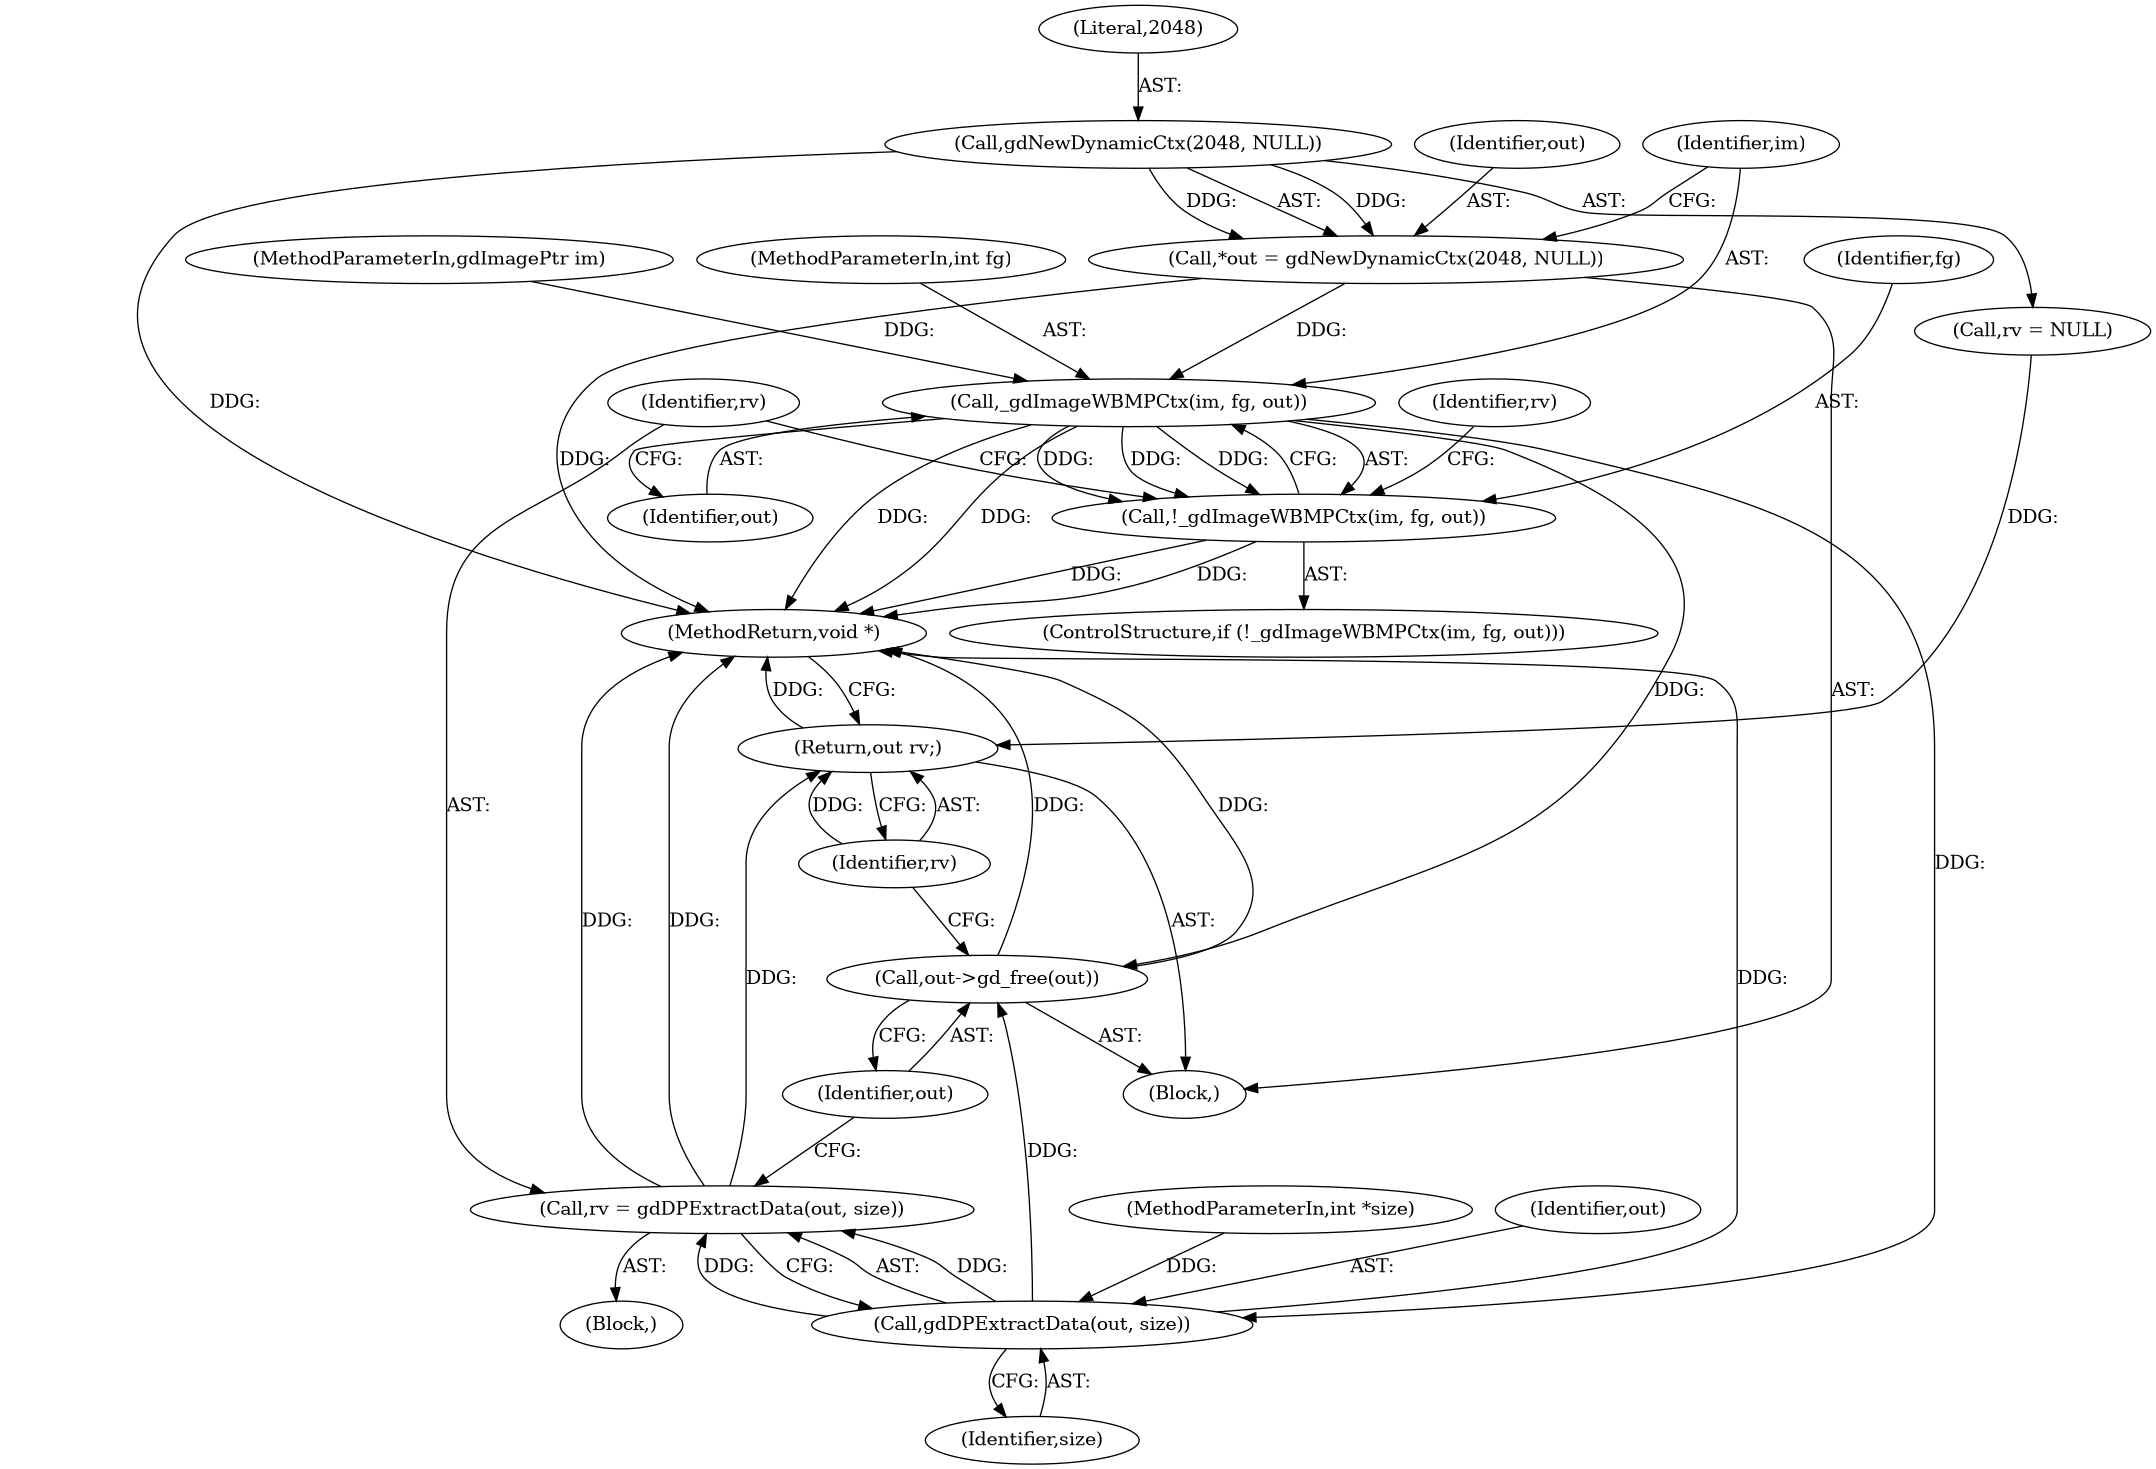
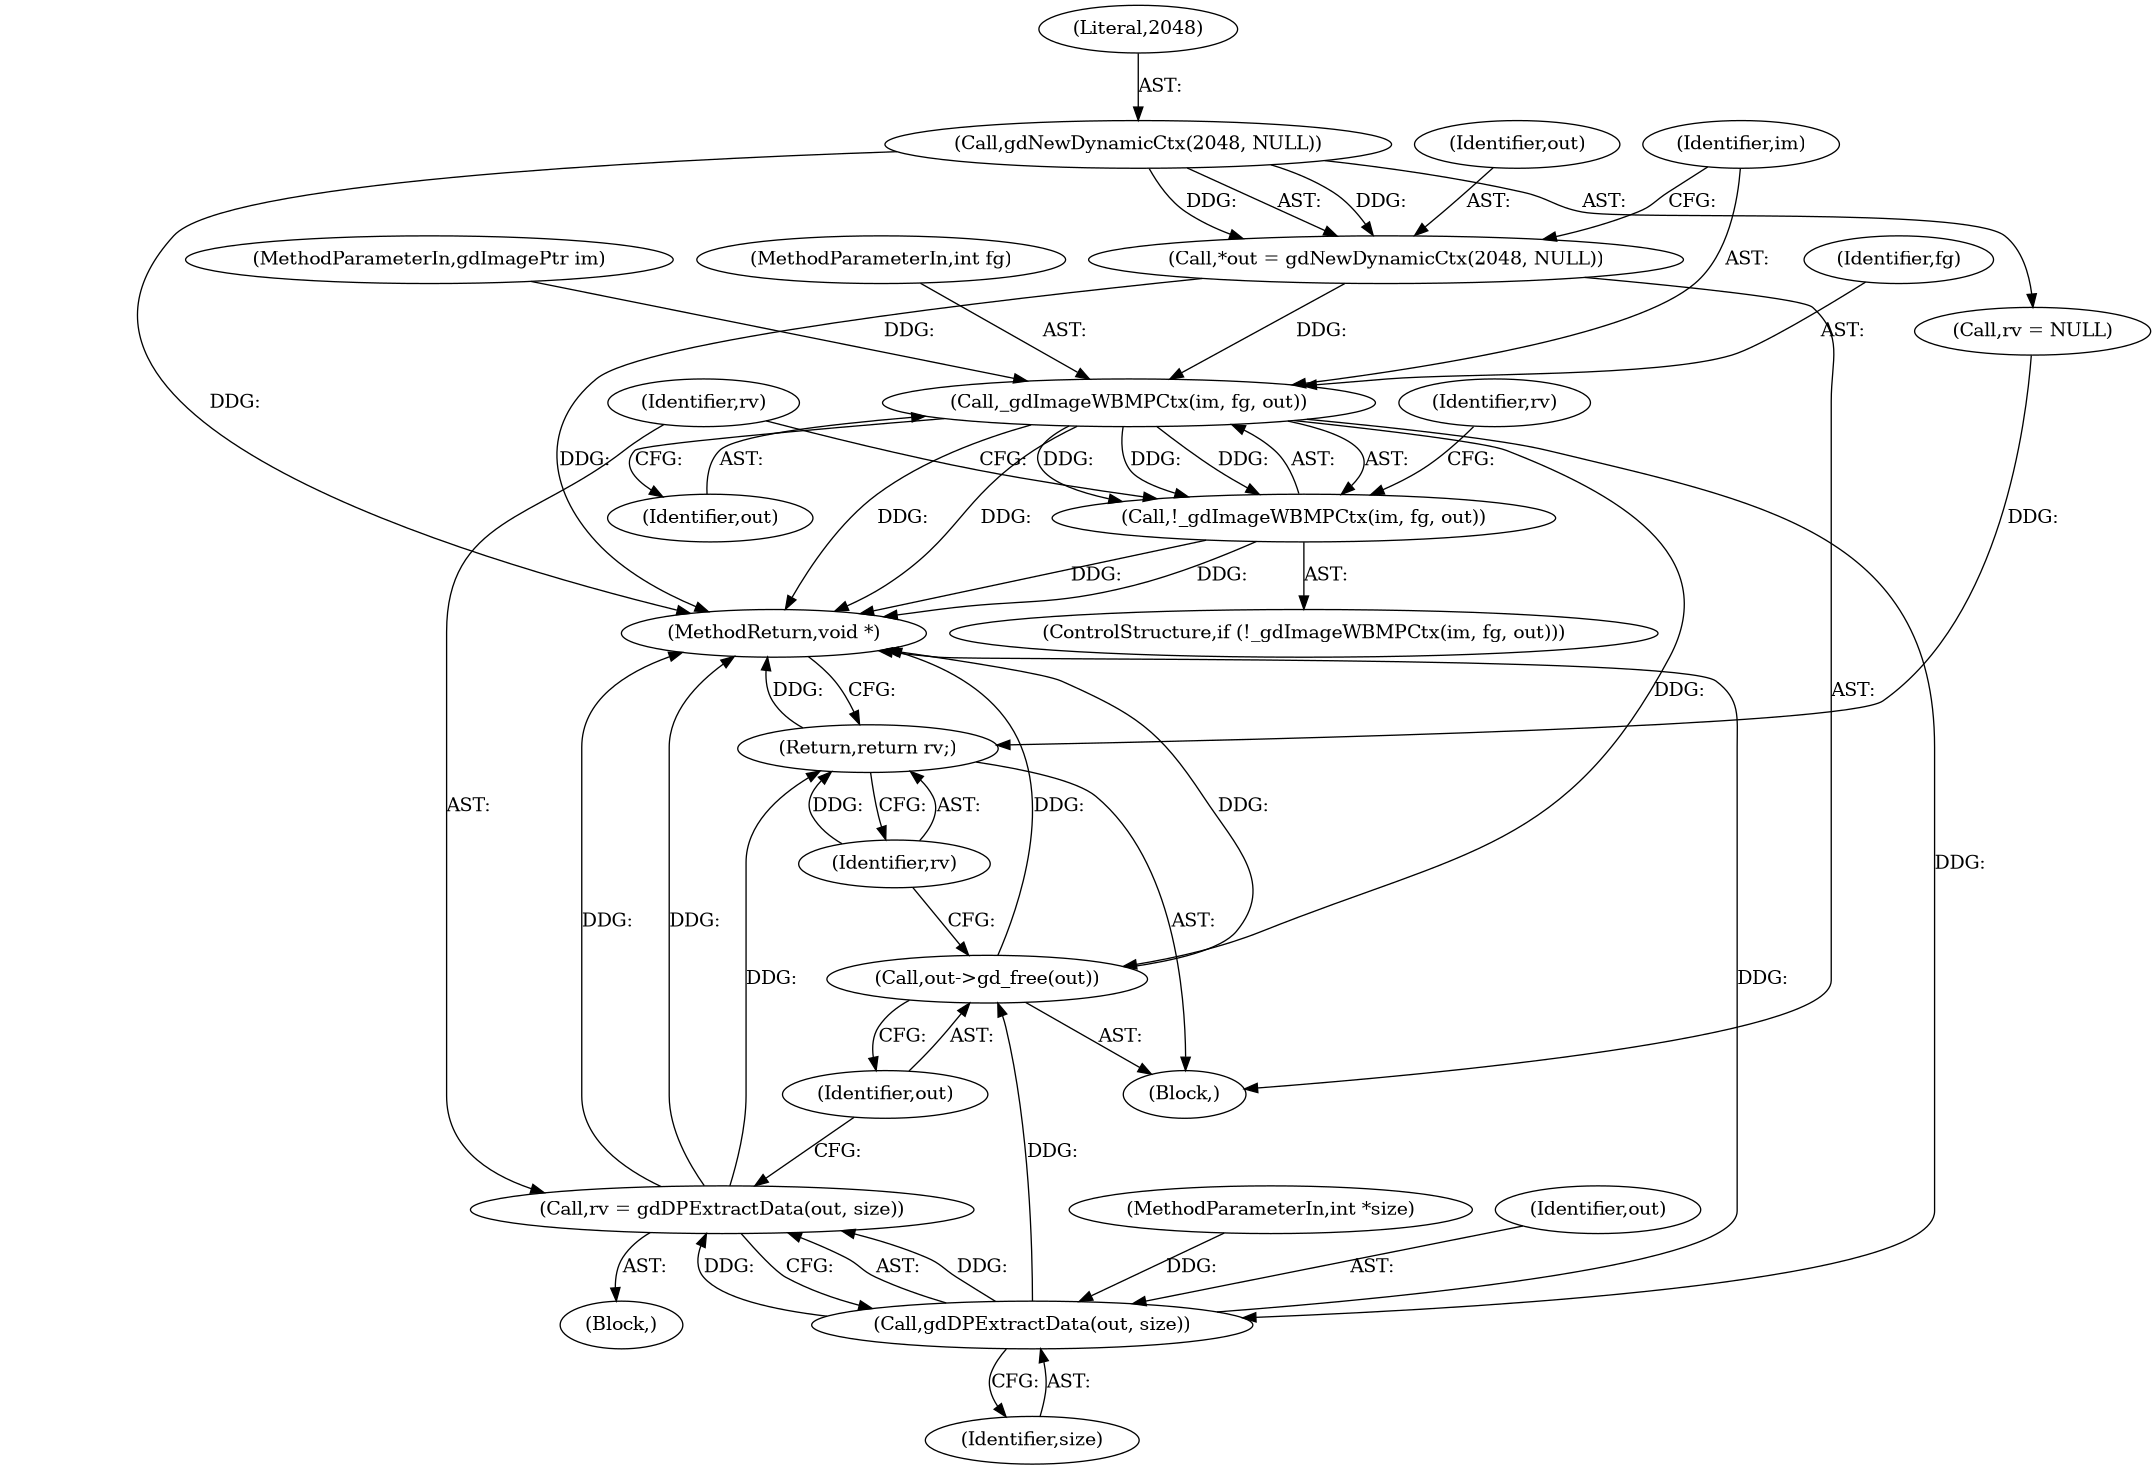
edge "(Identifier,fg)" -> "(Call,!_gdImageWBMPCtx(im, fg, out))": now "(Identifier,fg)" -> "(Call,_gdImageWBMPCtx(im, fg, out))"
edge "(Call,!_gdImageWBMPCtx(im, fg, out))" -> "(Call,_gdImageWBMPCtx(im, fg, out))": label "CFG: " -> "AST: "
node "(Return,out rv;)": label "(Return,out rv;)" -> "(Return,return rv;)"
